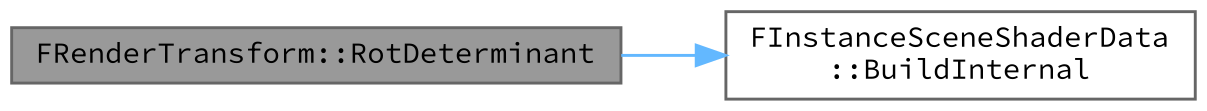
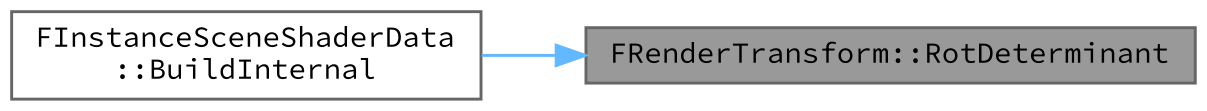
edge "FRenderTransform::RotDeterminant" -> "FInstanceSceneShaderData ::BuildInternal": reversed
